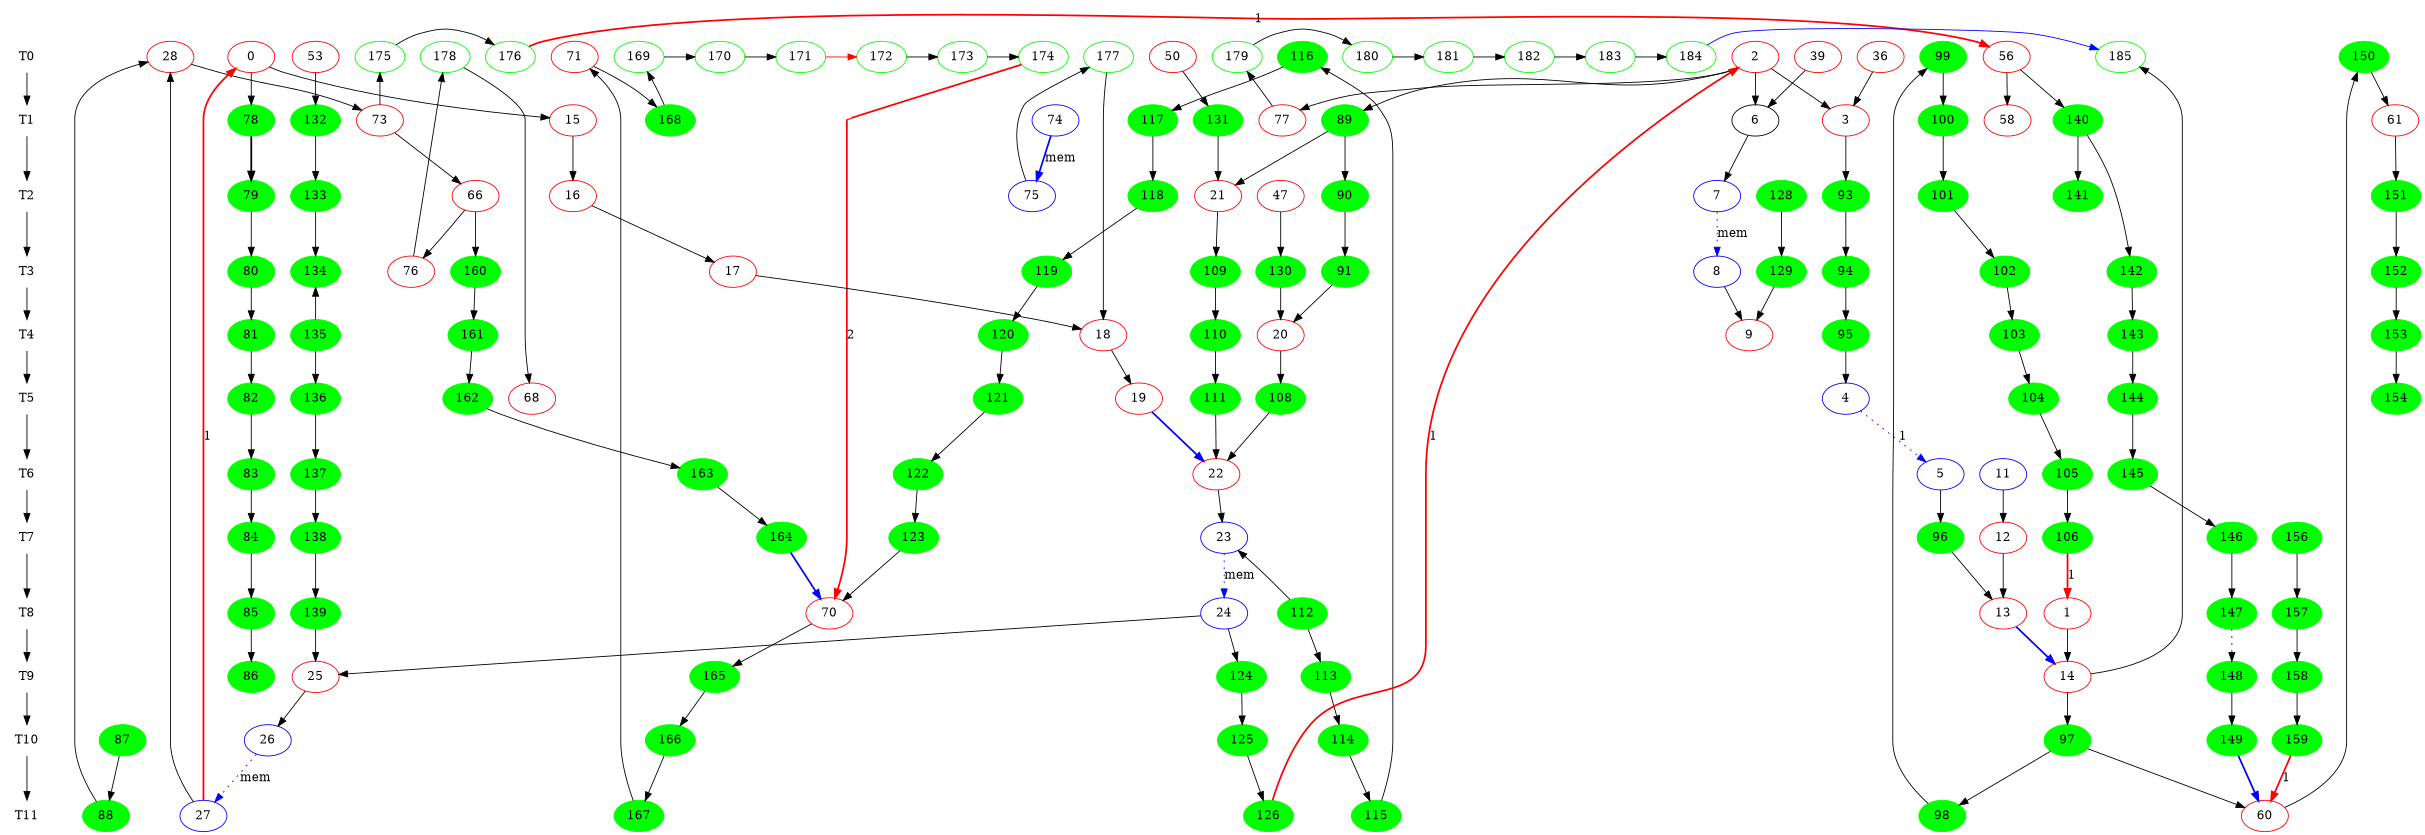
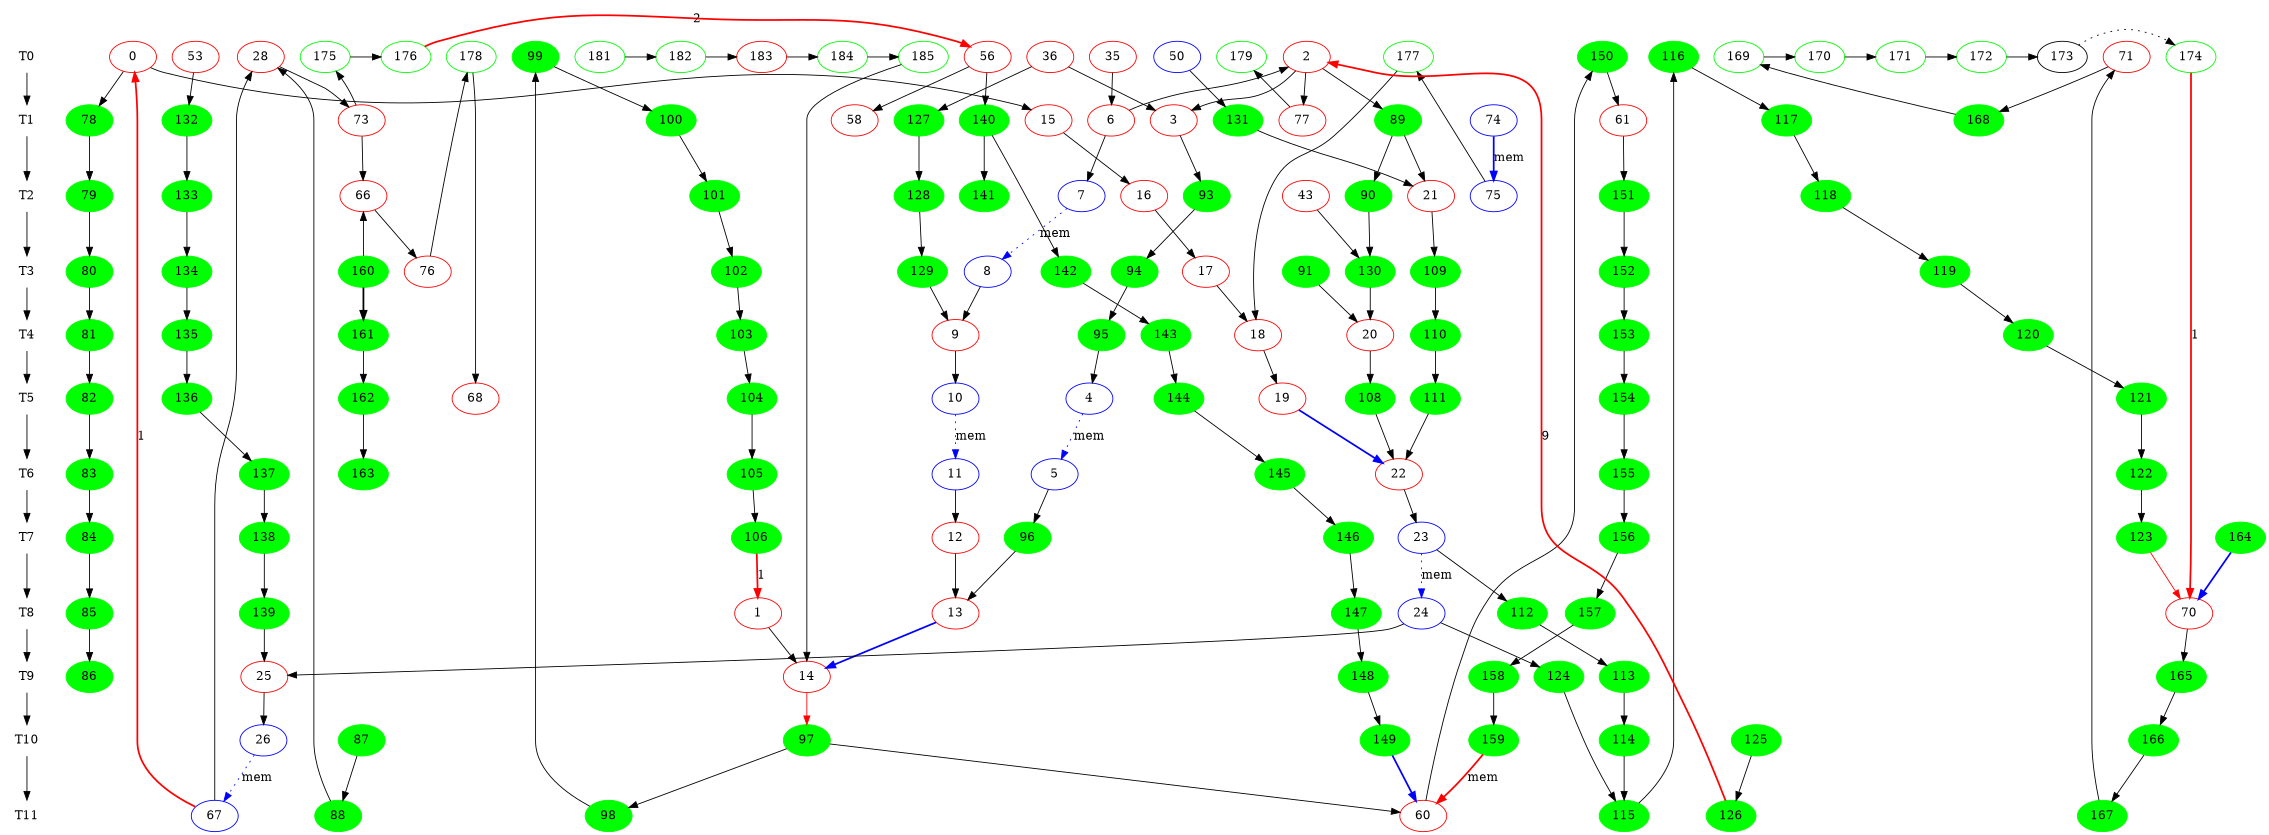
edge "176" -> "56": label "1" -> "2"
edge "184" -> "185": color blue -> black
edge "171" -> "172": color red -> black
node "173": color green -> black
edge "173" -> "174": style solid -> dotted
node "50": color red -> blue
node "180": removed
node "183": color green -> red
node "39": label "39" -> "35"
edge "2" -> "6": reversed
node "127": added
node "6": color black -> red
edge "78" -> "79": style bold -> solid
node "47": label "47" -> "43"
edge "66" -> "160": reversed
edge "90" -> "91": now "90" -> "130"
edge "160" -> "161": style solid -> bold
edge "135" -> "134": reversed
edge "174" -> "70": label "2" -> "1"
edge "14" -> "185": reversed
node "10": added
edge "126" -> "2": label "1" -> "9"
edge "4" -> "5": label "1" -> "mem"
node "155": added
edge "163" -> "164": removed
edge "123" -> "70": color black -> red
edge "112" -> "23": reversed
edge "147" -> "148": style dotted -> solid
edge "124" -> "125": now "124" -> "115"
edge "14" -> "97": color black -> red
edge "159" -> "60": label "1" -> "mem"
node "27": label "27" -> "67"
